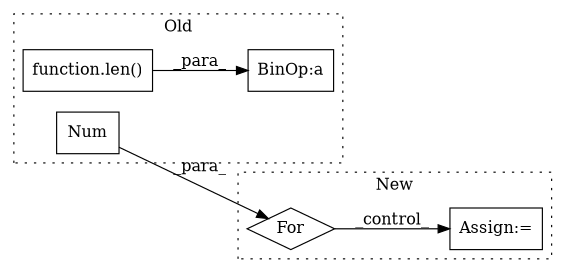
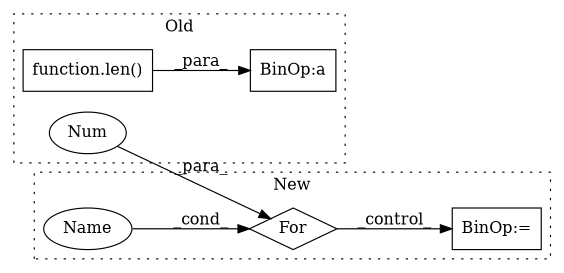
node "Num": shape box -> ellipse
node "Name": added
node "Assign:=": label "Assign:=" -> "BinOp:="
